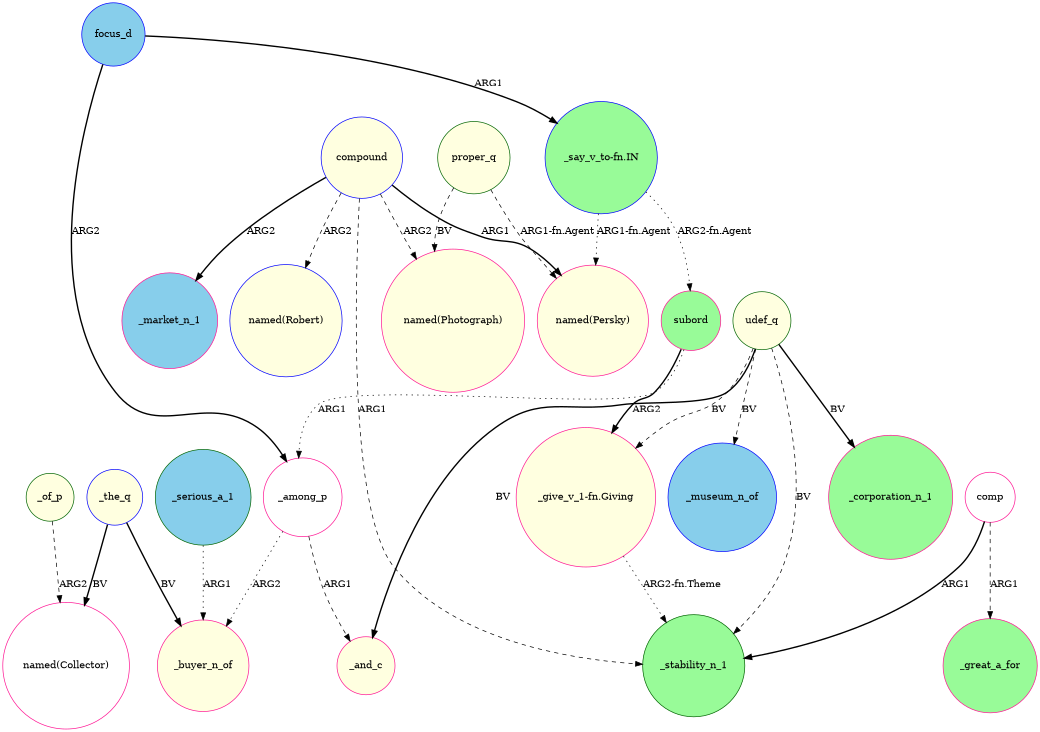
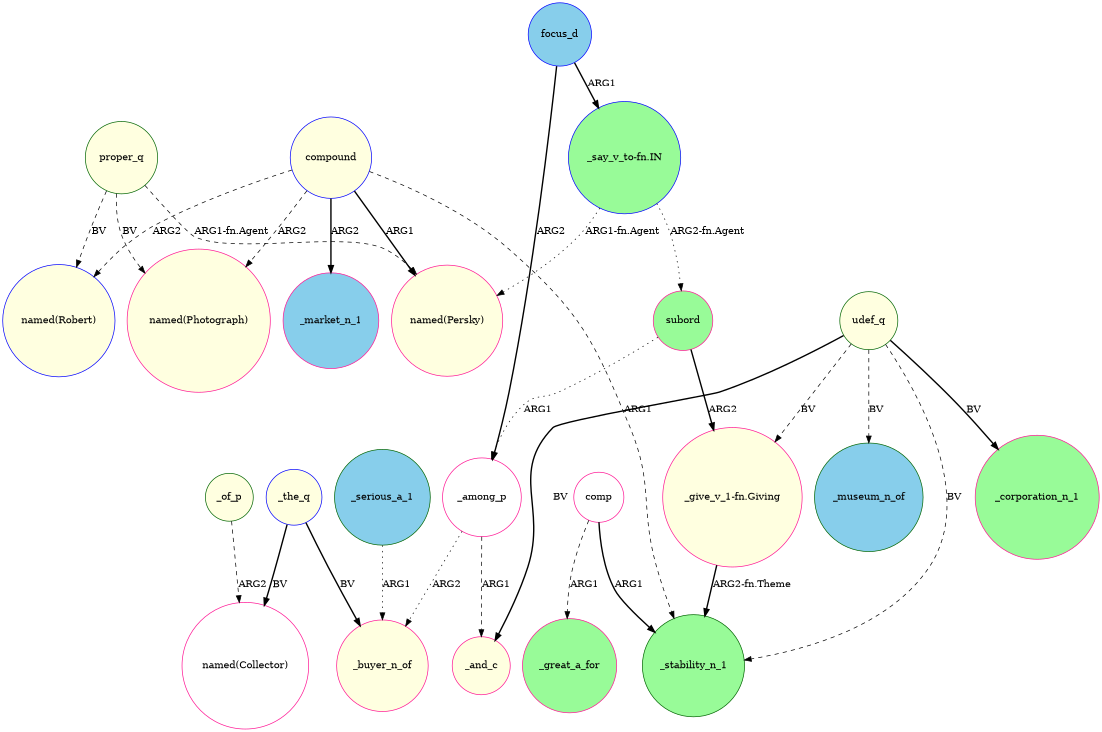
edge "proper_q" -> "named(Robert)": added, label "BV"
node "_museum_n_of": color blue -> darkgreen
edge "_give_v_1-fn.Giving" -> "_stability_n_1": style dotted -> bold
